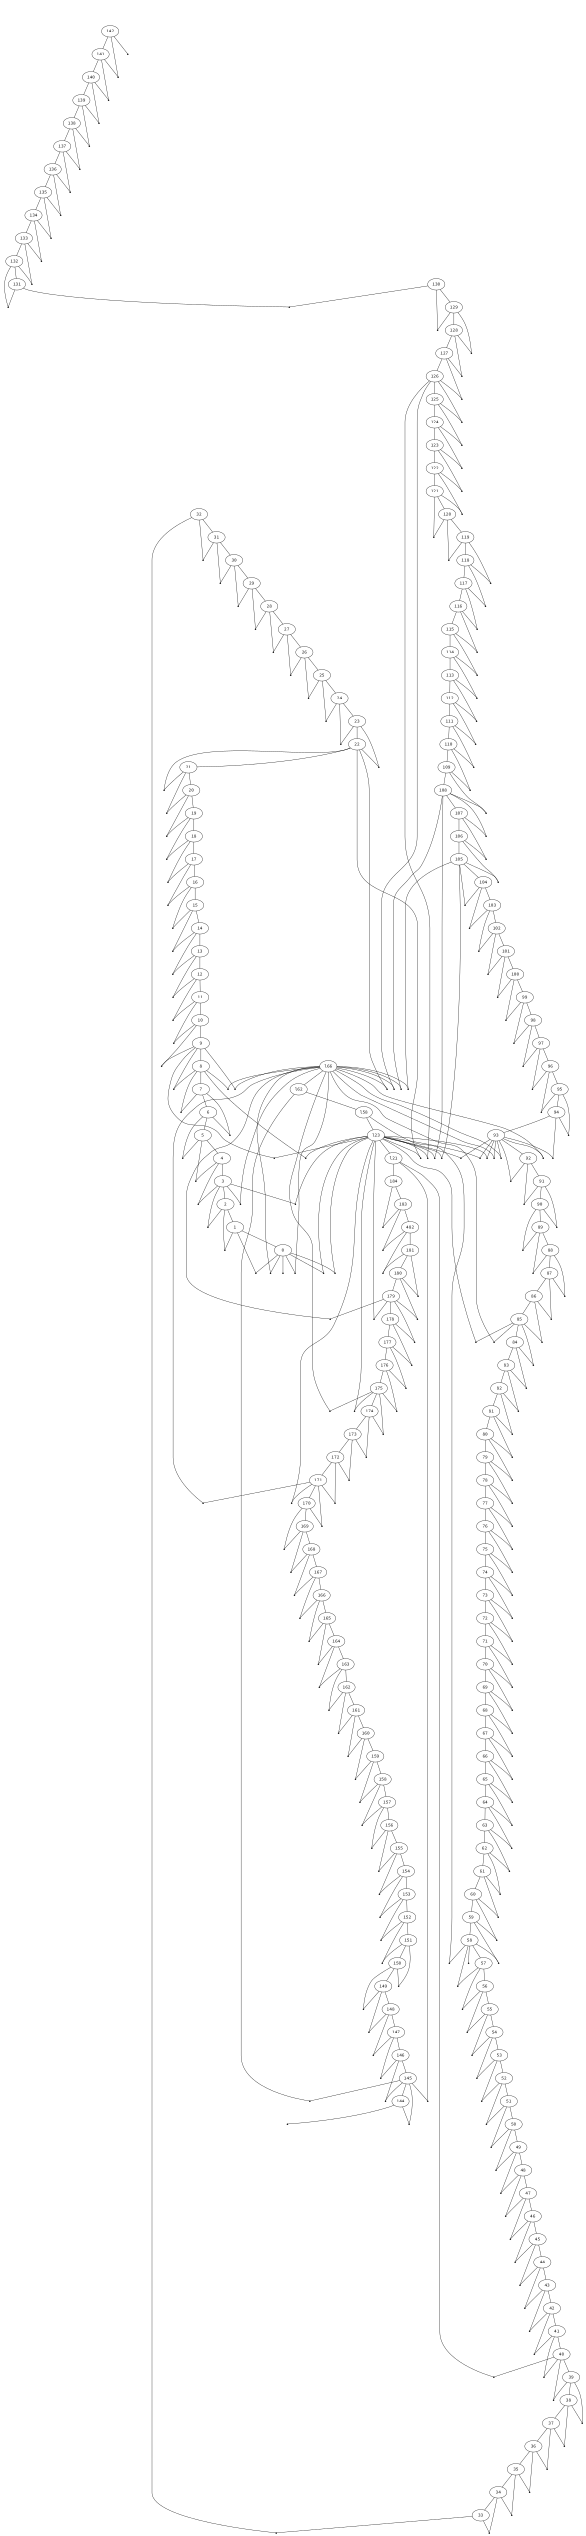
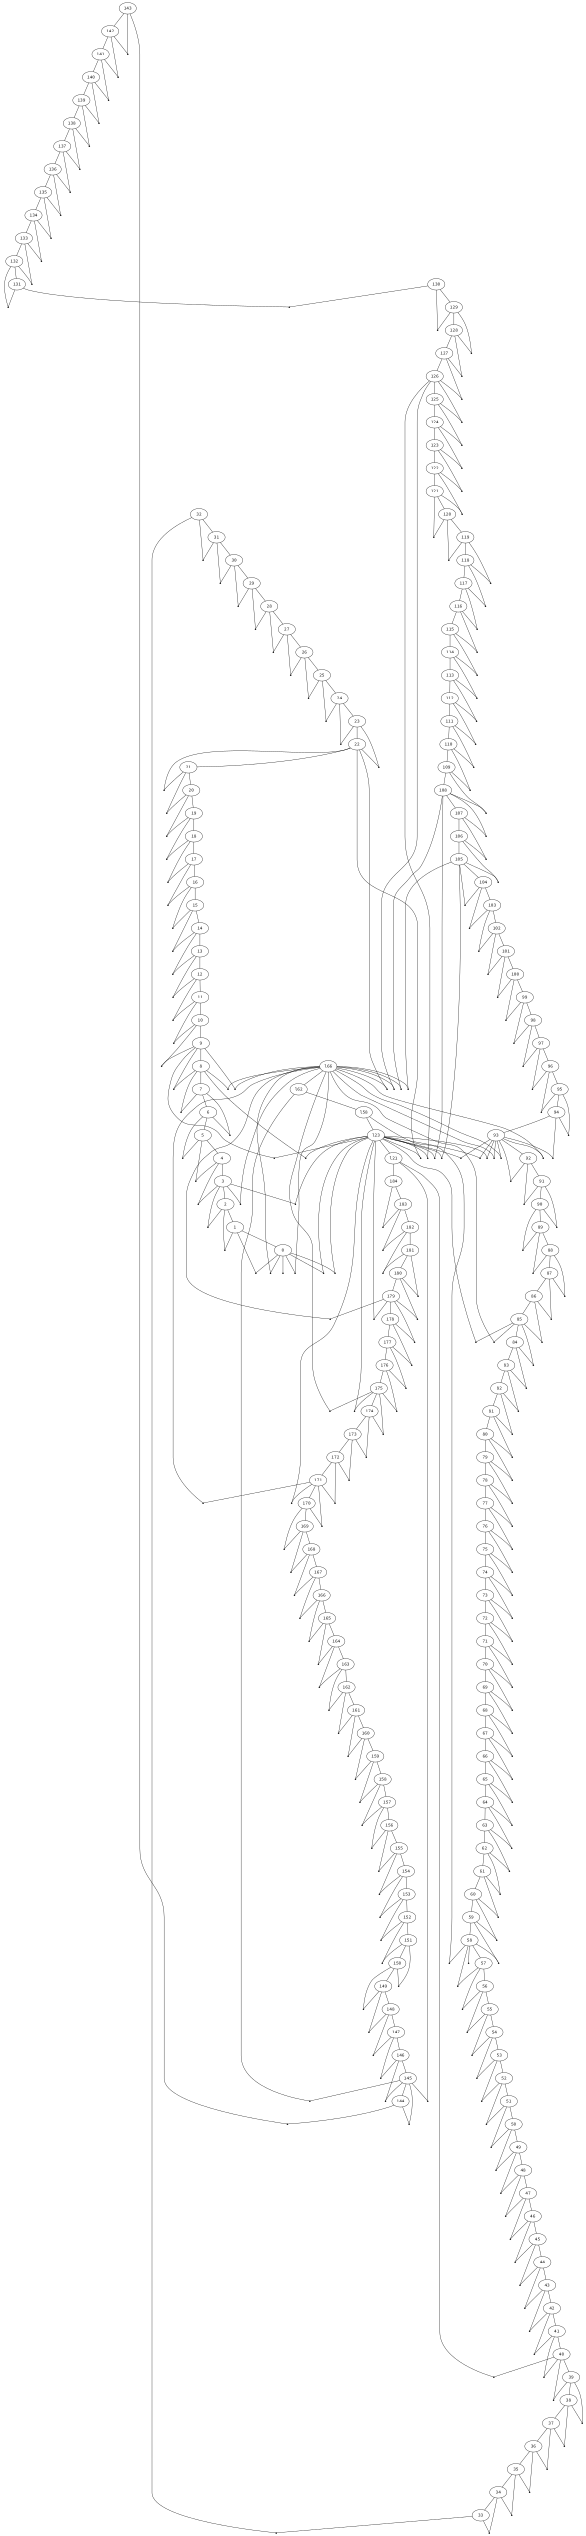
node "143": added
node "482": label "482" -> "182"
